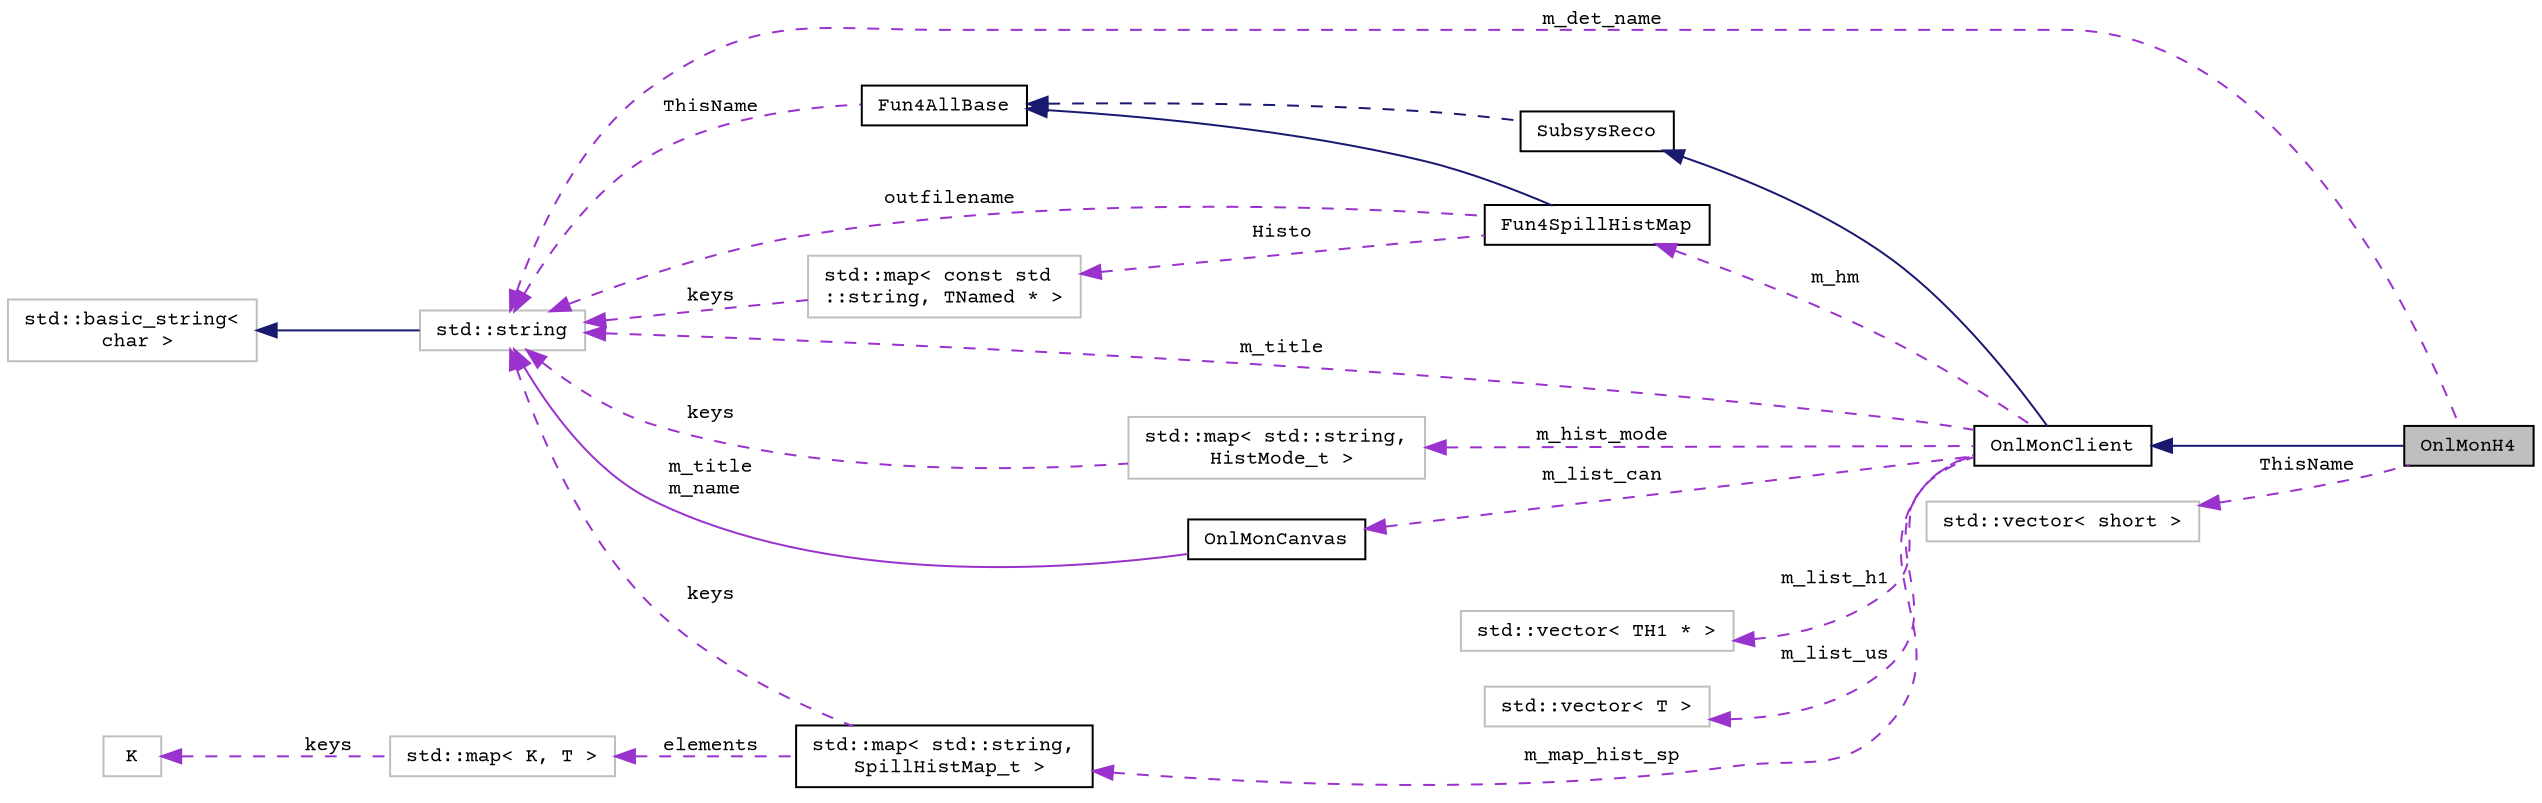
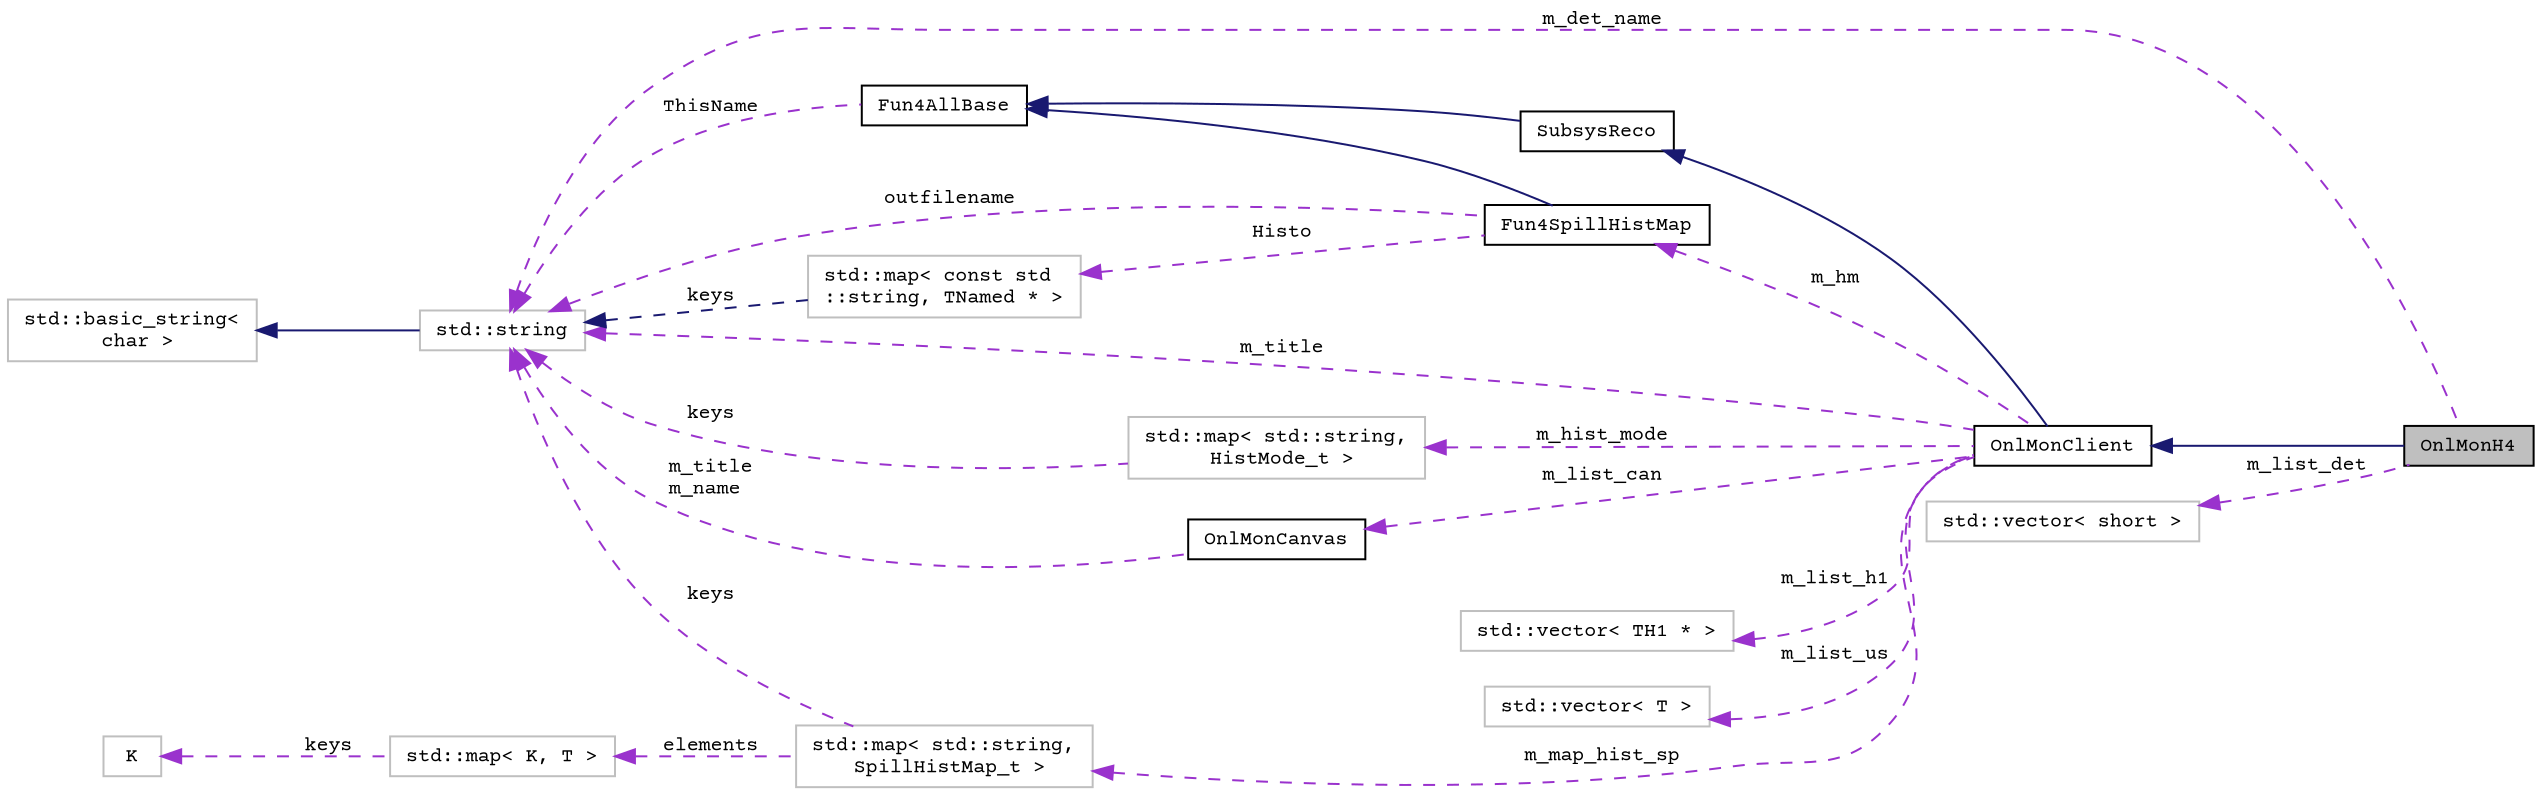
edge "SubsysReco" -> "Fun4AllBase": style dashed -> solid
edge "std::map< const std ::string, TNamed * >" -> "std::string": color darkorchid3 -> midnightblue
edge "OnlMonH4" -> "std::vector< short >": label " ThisName" -> " m_list_det"
edge "OnlMonCanvas" -> "std::string": style solid -> dashed
node "std::map< std::string, SpillHistMap_t >": color black -> grey75
